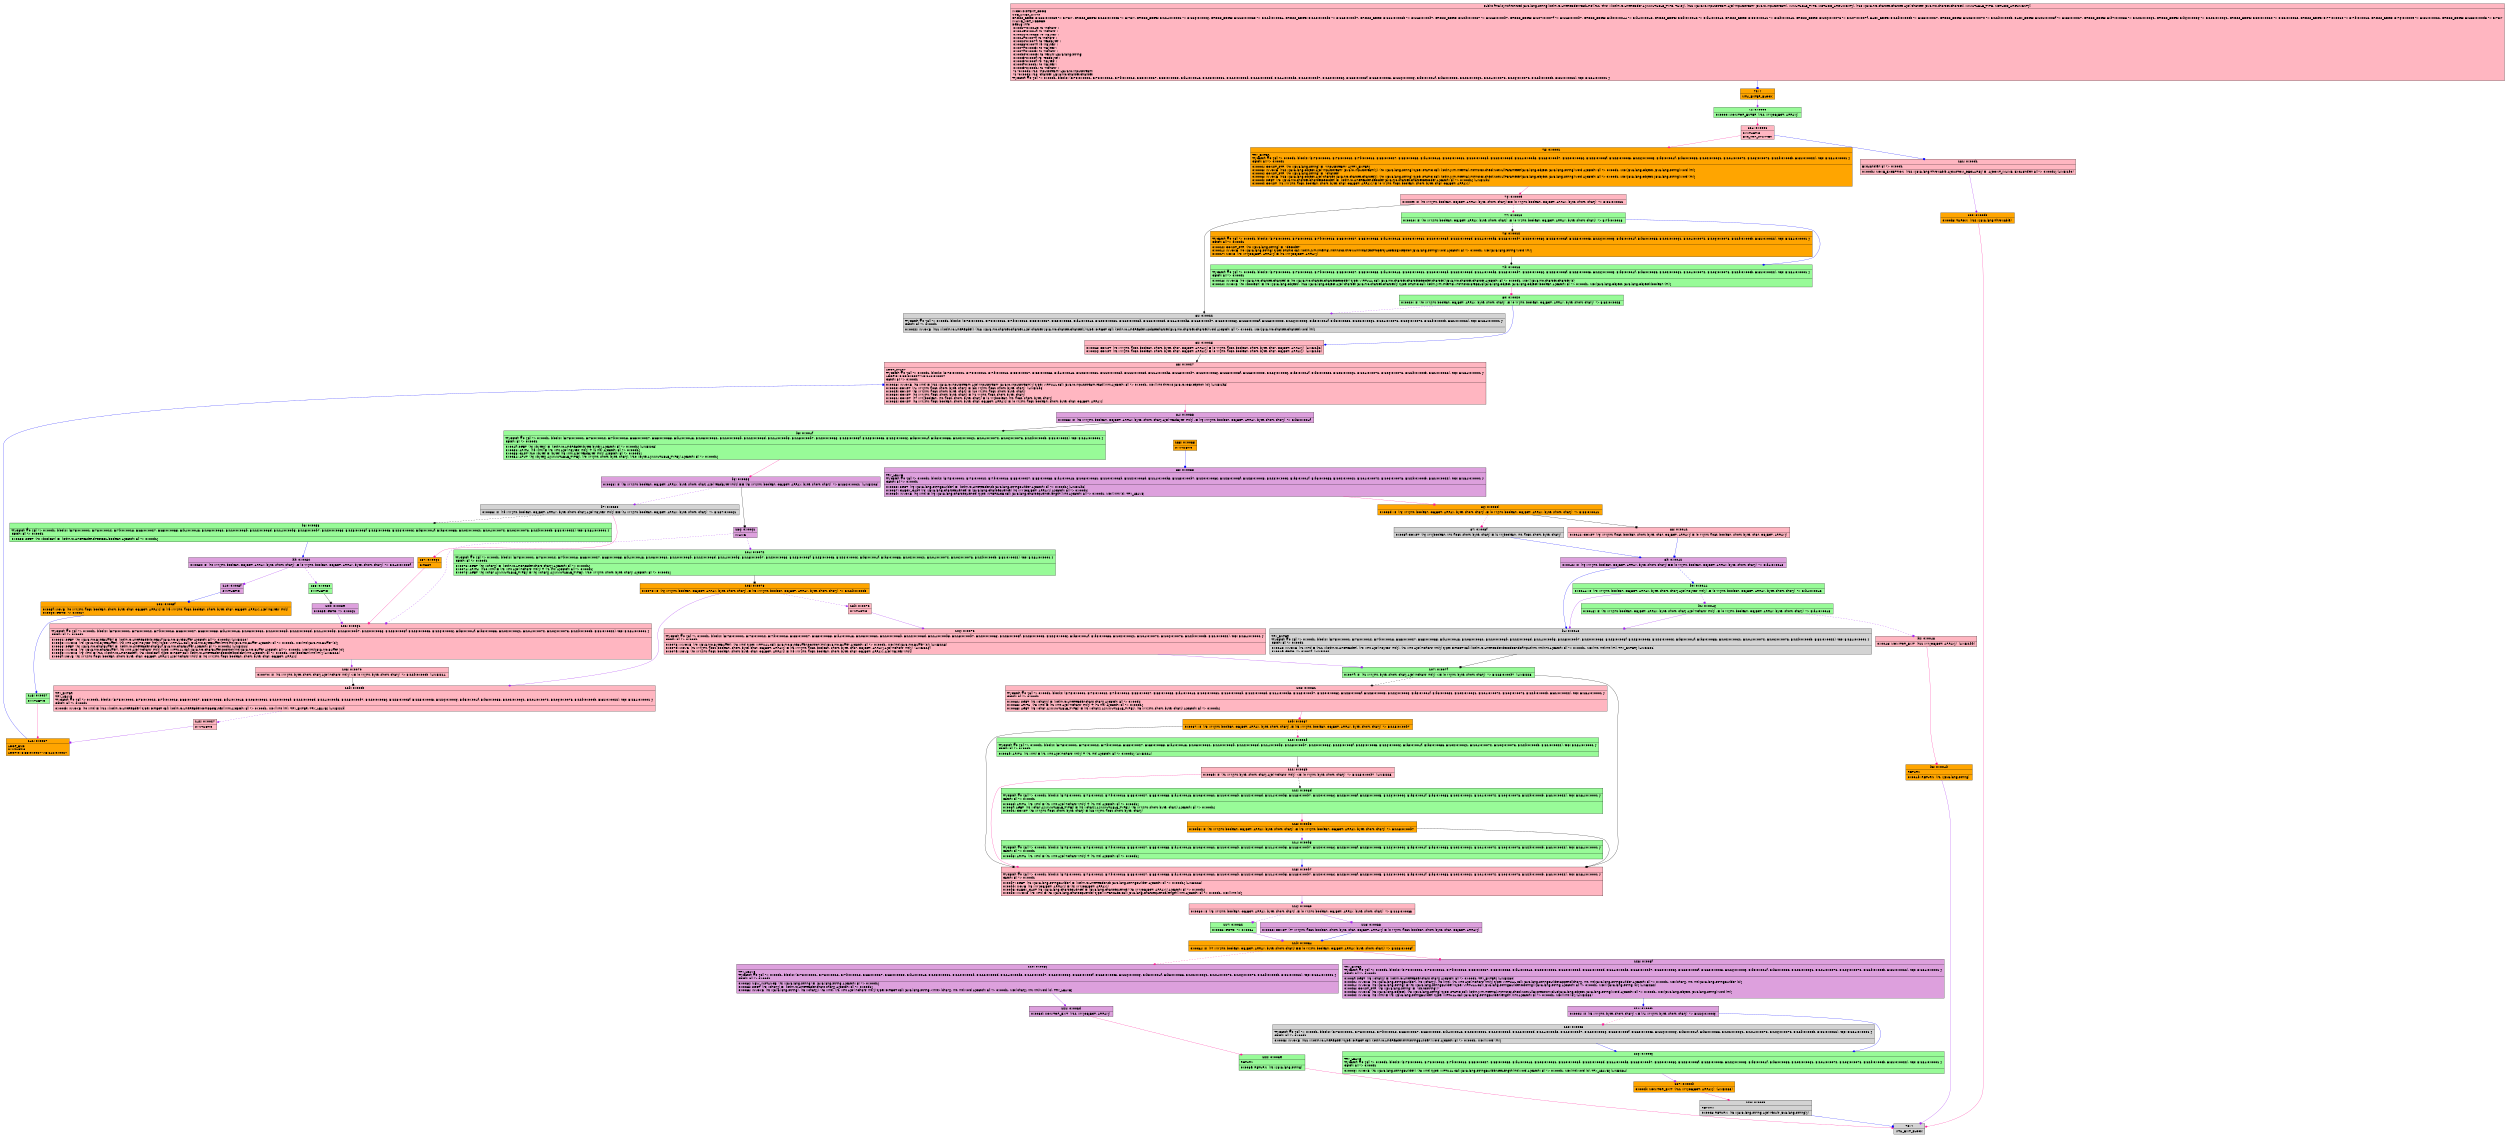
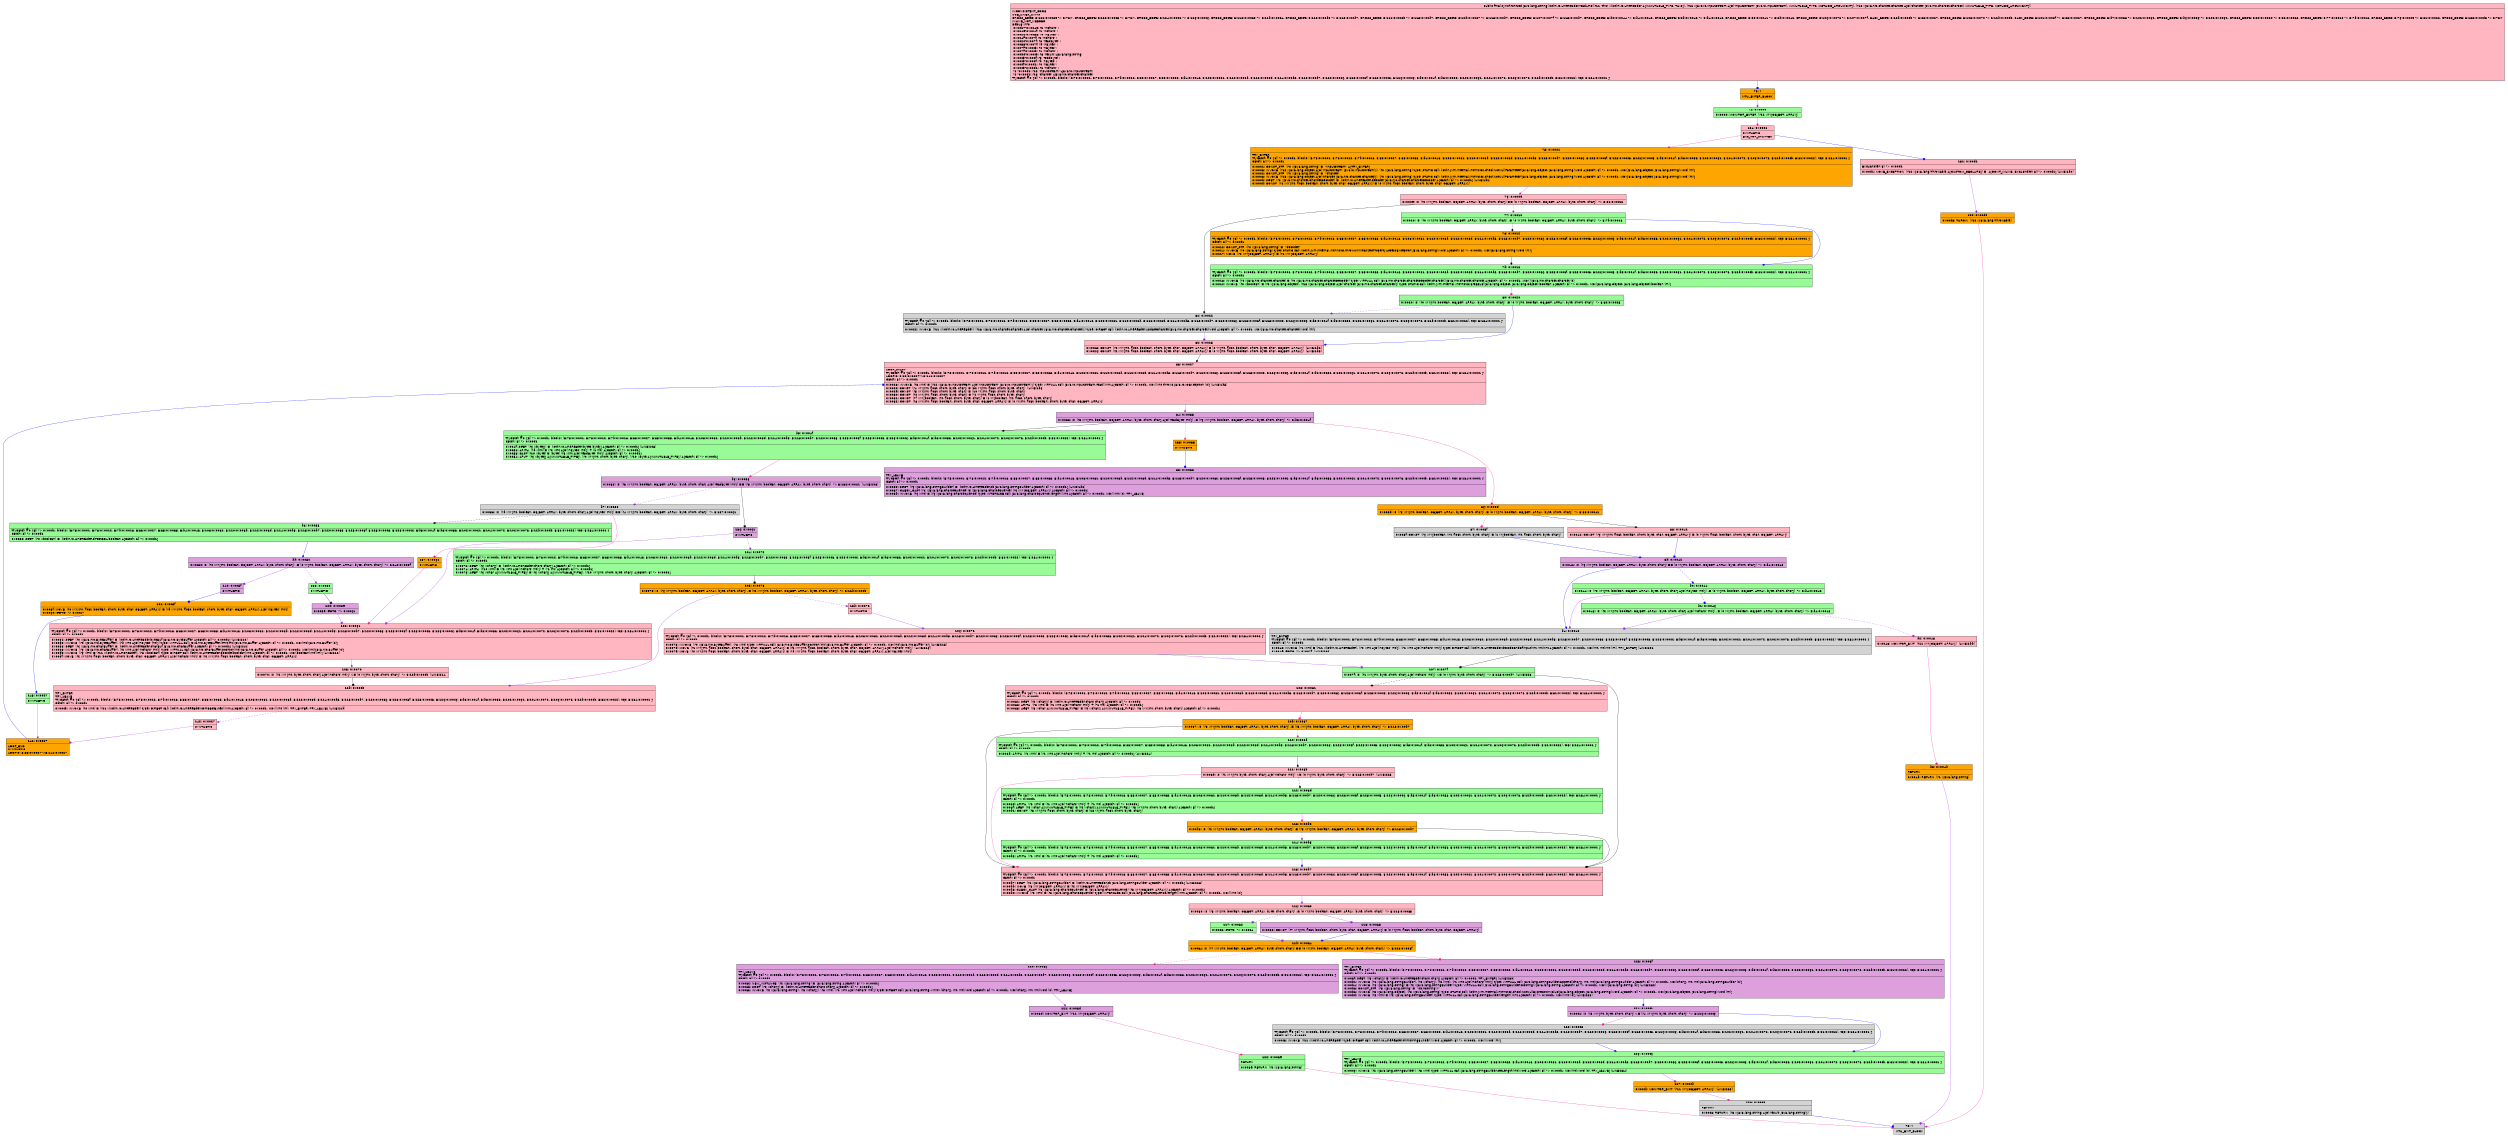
edge "81: 0x0022" -> "82: 0x0025": added
edge "84: 0x0033" -> "135: 0x0035": added
edge "85: 0x0035" -> "86: 0x003d": now "84: 0x0033" -> "86: 0x003d"
edge "86: 0x003d" -> "88: 0x0041": arrowhead box -> diamond
node "136: 0x0061": text "INLINE" -> "SYNTHETIC"
edge "136: 0x0061" -> "102: 0x0061": style dashed -> solid
node "137: 0x0061": text "DIRECT" -> "SYNTHETIC"
edge "90: 0x0044" -> "91: 0x0046": color purple -> blue
edge "124: 0x00c1" -> "125: 0x00c3": style dashed -> solid
